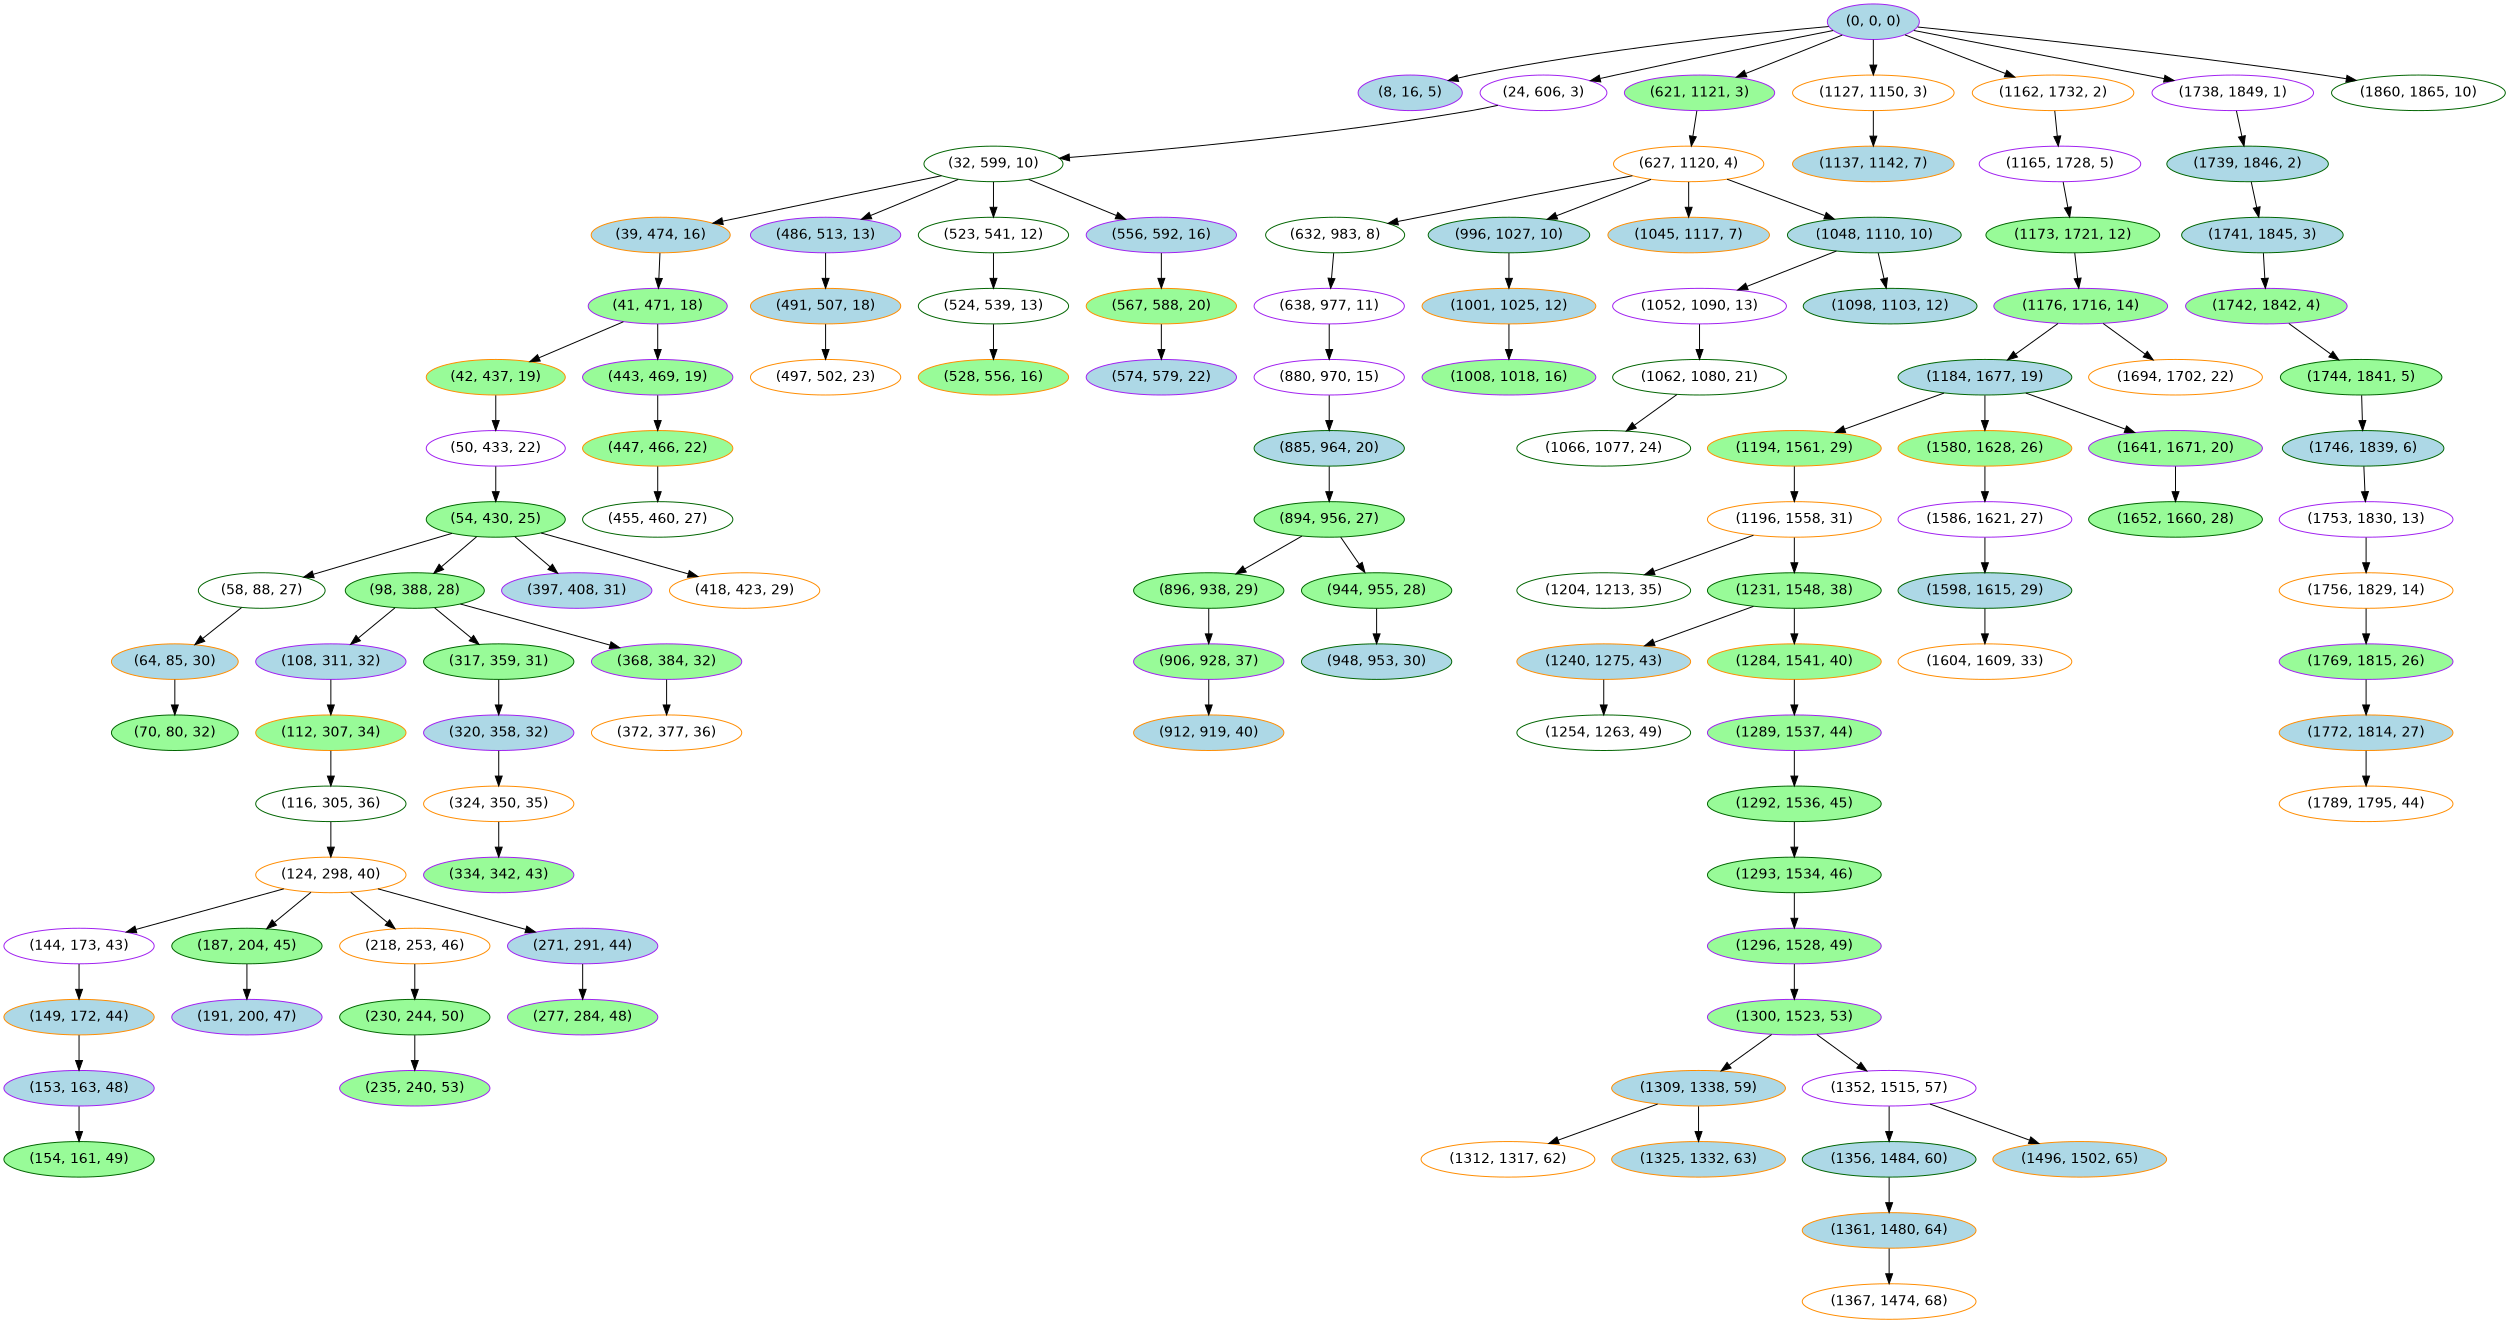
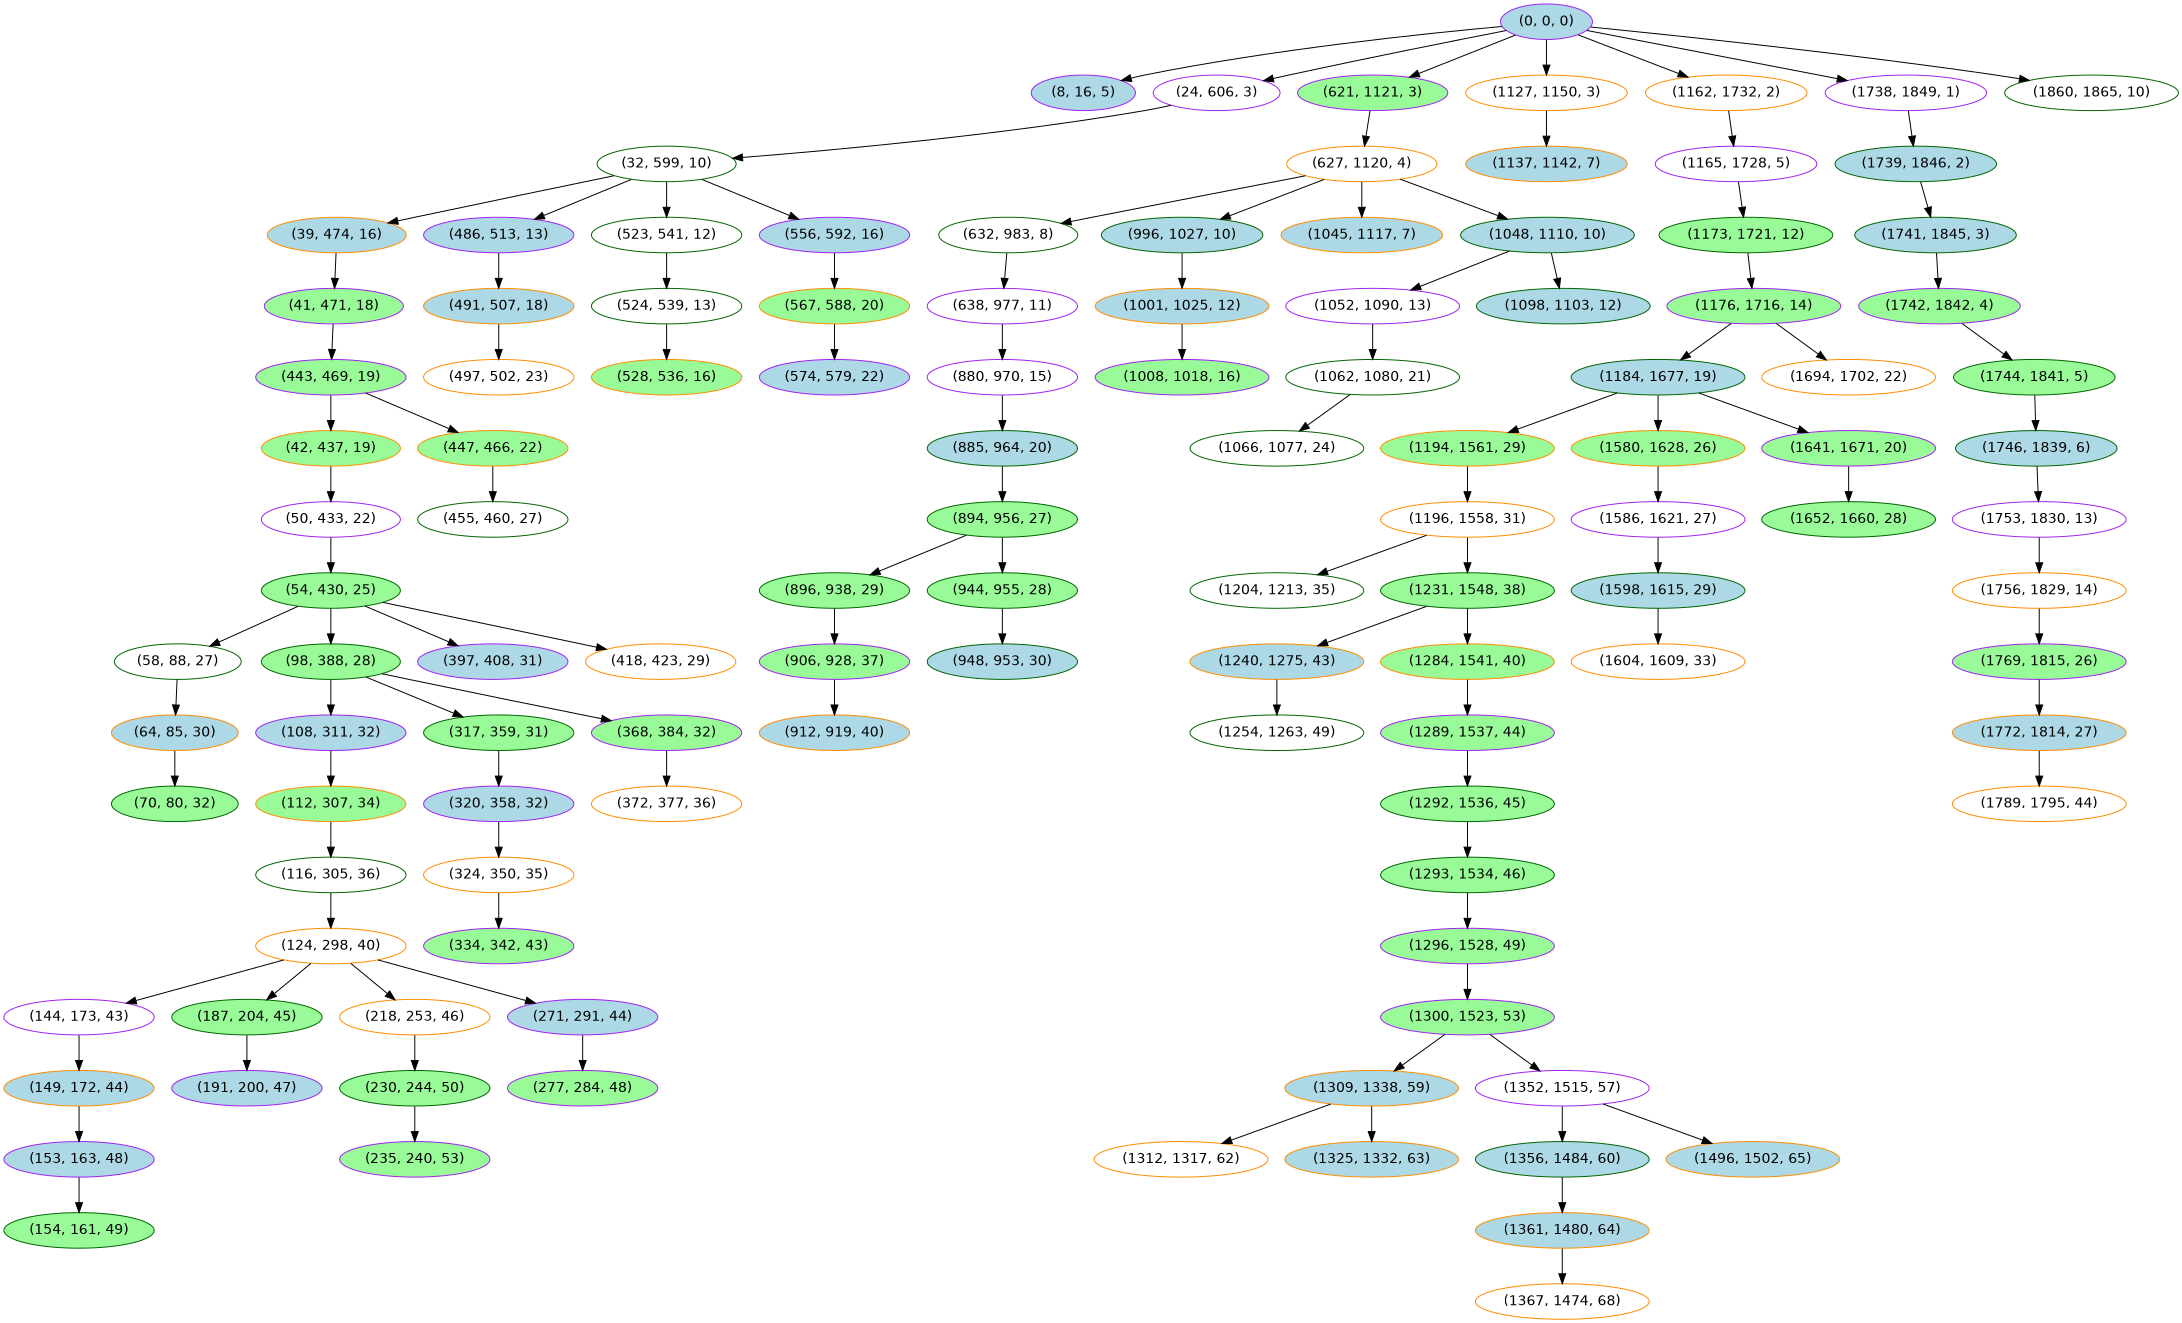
edge "(41, 471, 18)" -> "(42, 437, 19)": now "(443, 469, 19)" -> "(42, 437, 19)"
node "(528, 556, 16)": label "(528, 556, 16)" -> "(528, 536, 16)"
